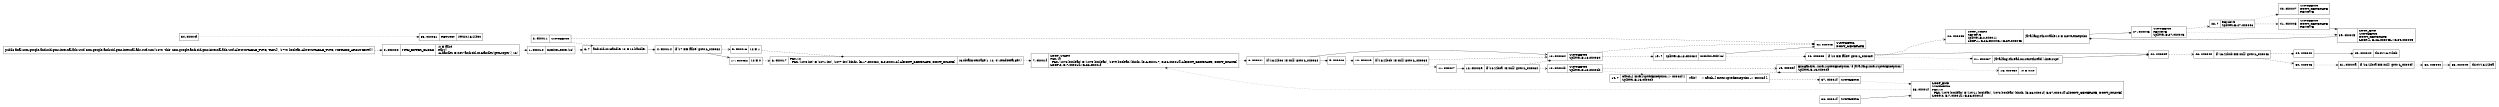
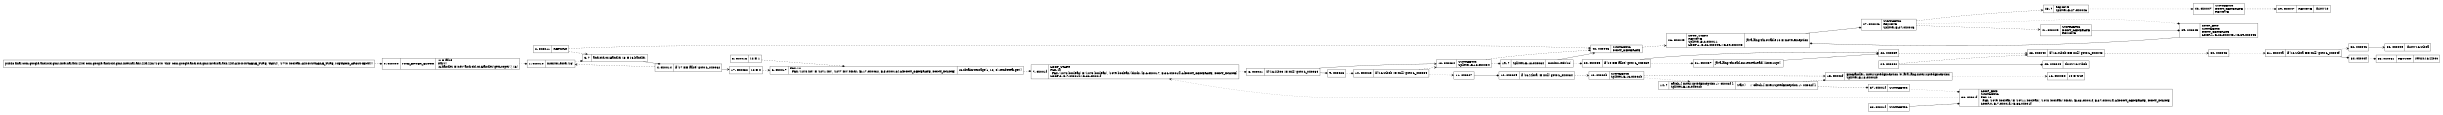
node "29: 0x0047": added
edge "28: ?" -> "41: 0x0045": now "27: 0x0046" -> "41: 0x0045"
node "2: 0x0011": text "SYNTHETIC" -> "RETURN"
edge "20: 0x0035" -> "26: 0x0045": now "42: 0x0045" -> "26: 0x0045"
edge "4: 0x0014" -> "5: 0x0016": now "4: 0x0014" -> "1: 0x0010"
edge "23: 0x0040" -> "24: 0x0042": reversed
edge "31: 0x004a" -> "34: 0x004f": added
edge "12: 0x0029" -> "18: 0x0034": removed
